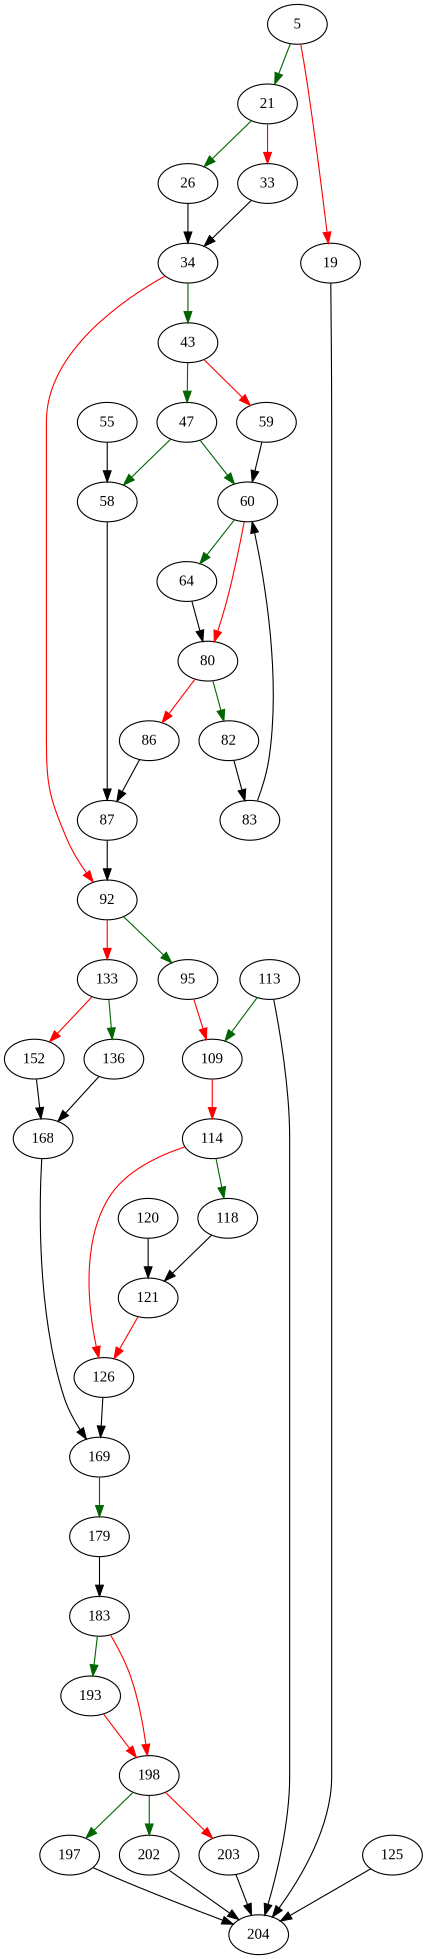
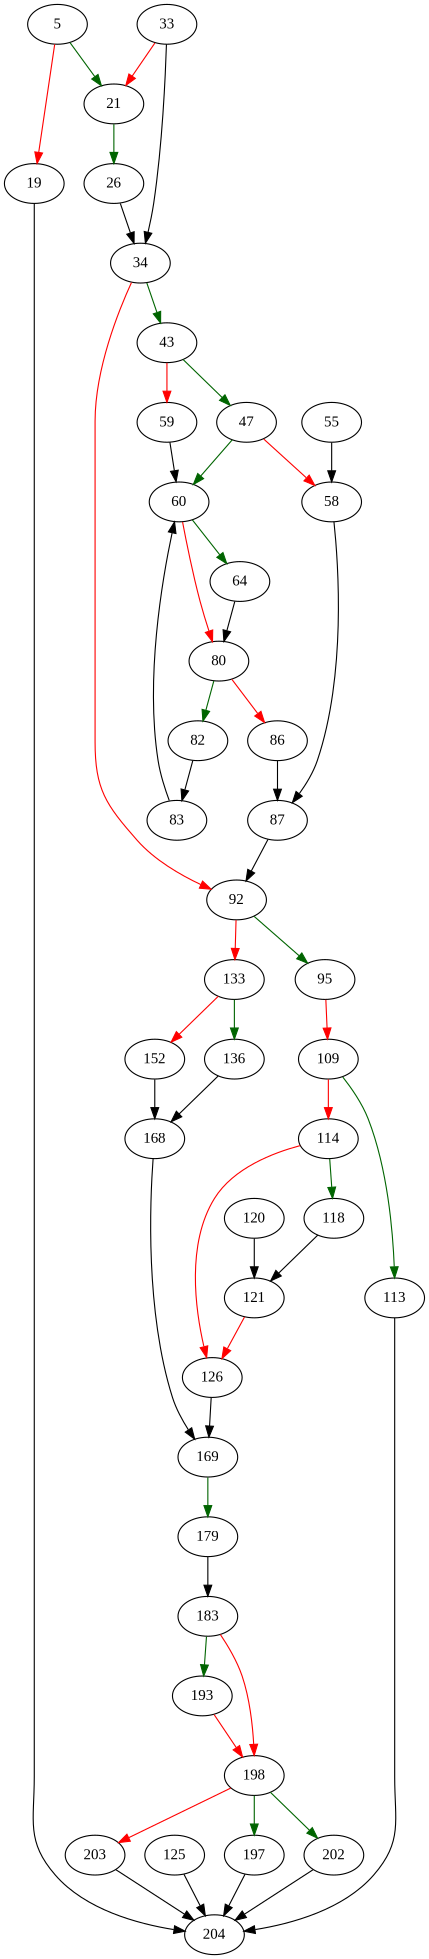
edge "21" -> "33": reversed
edge "47" -> "58": color darkgreen -> red
edge "113" -> "109": reversed
